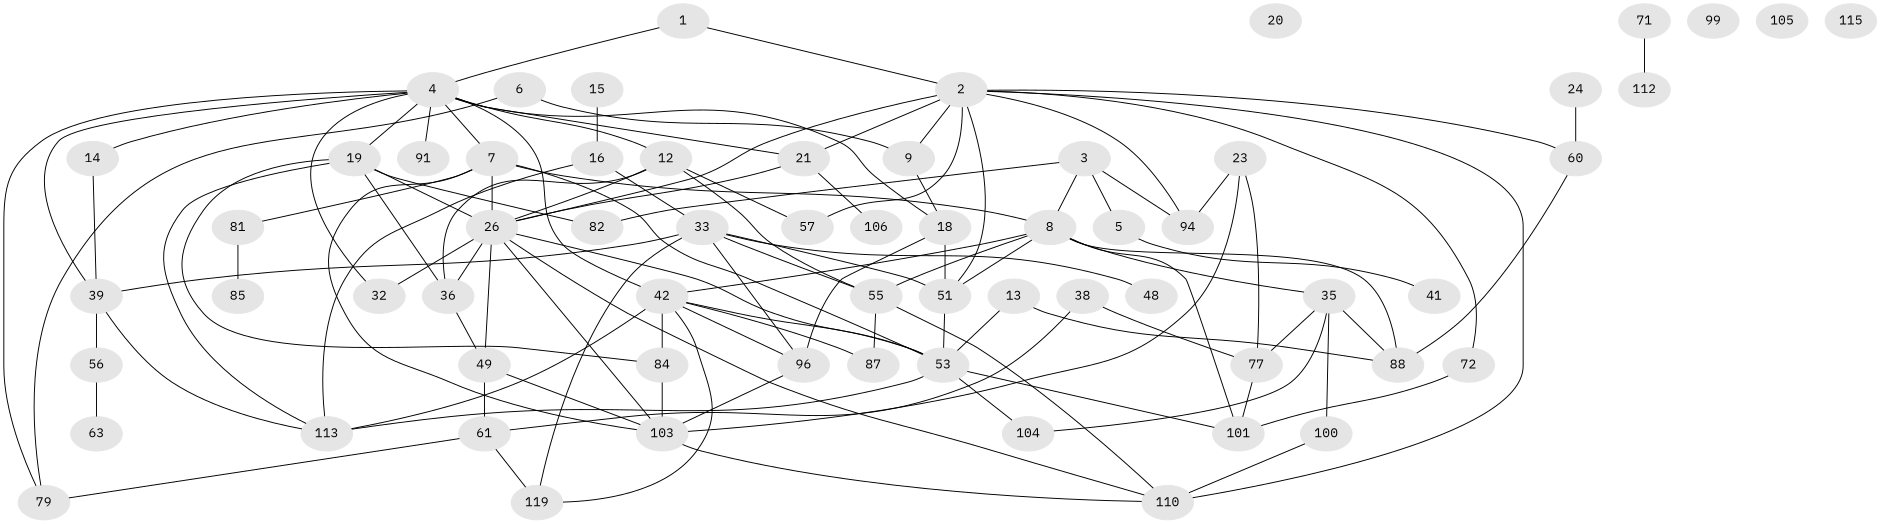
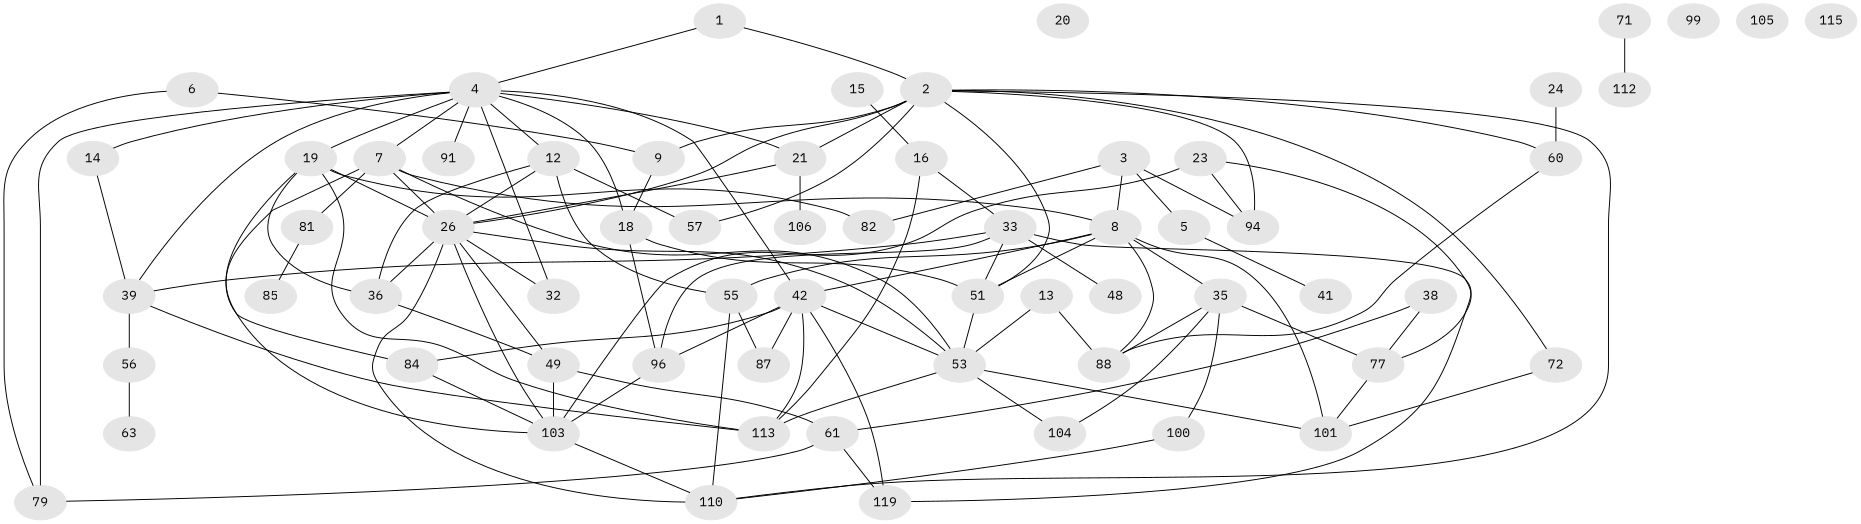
edge "33" -- "55": removed
